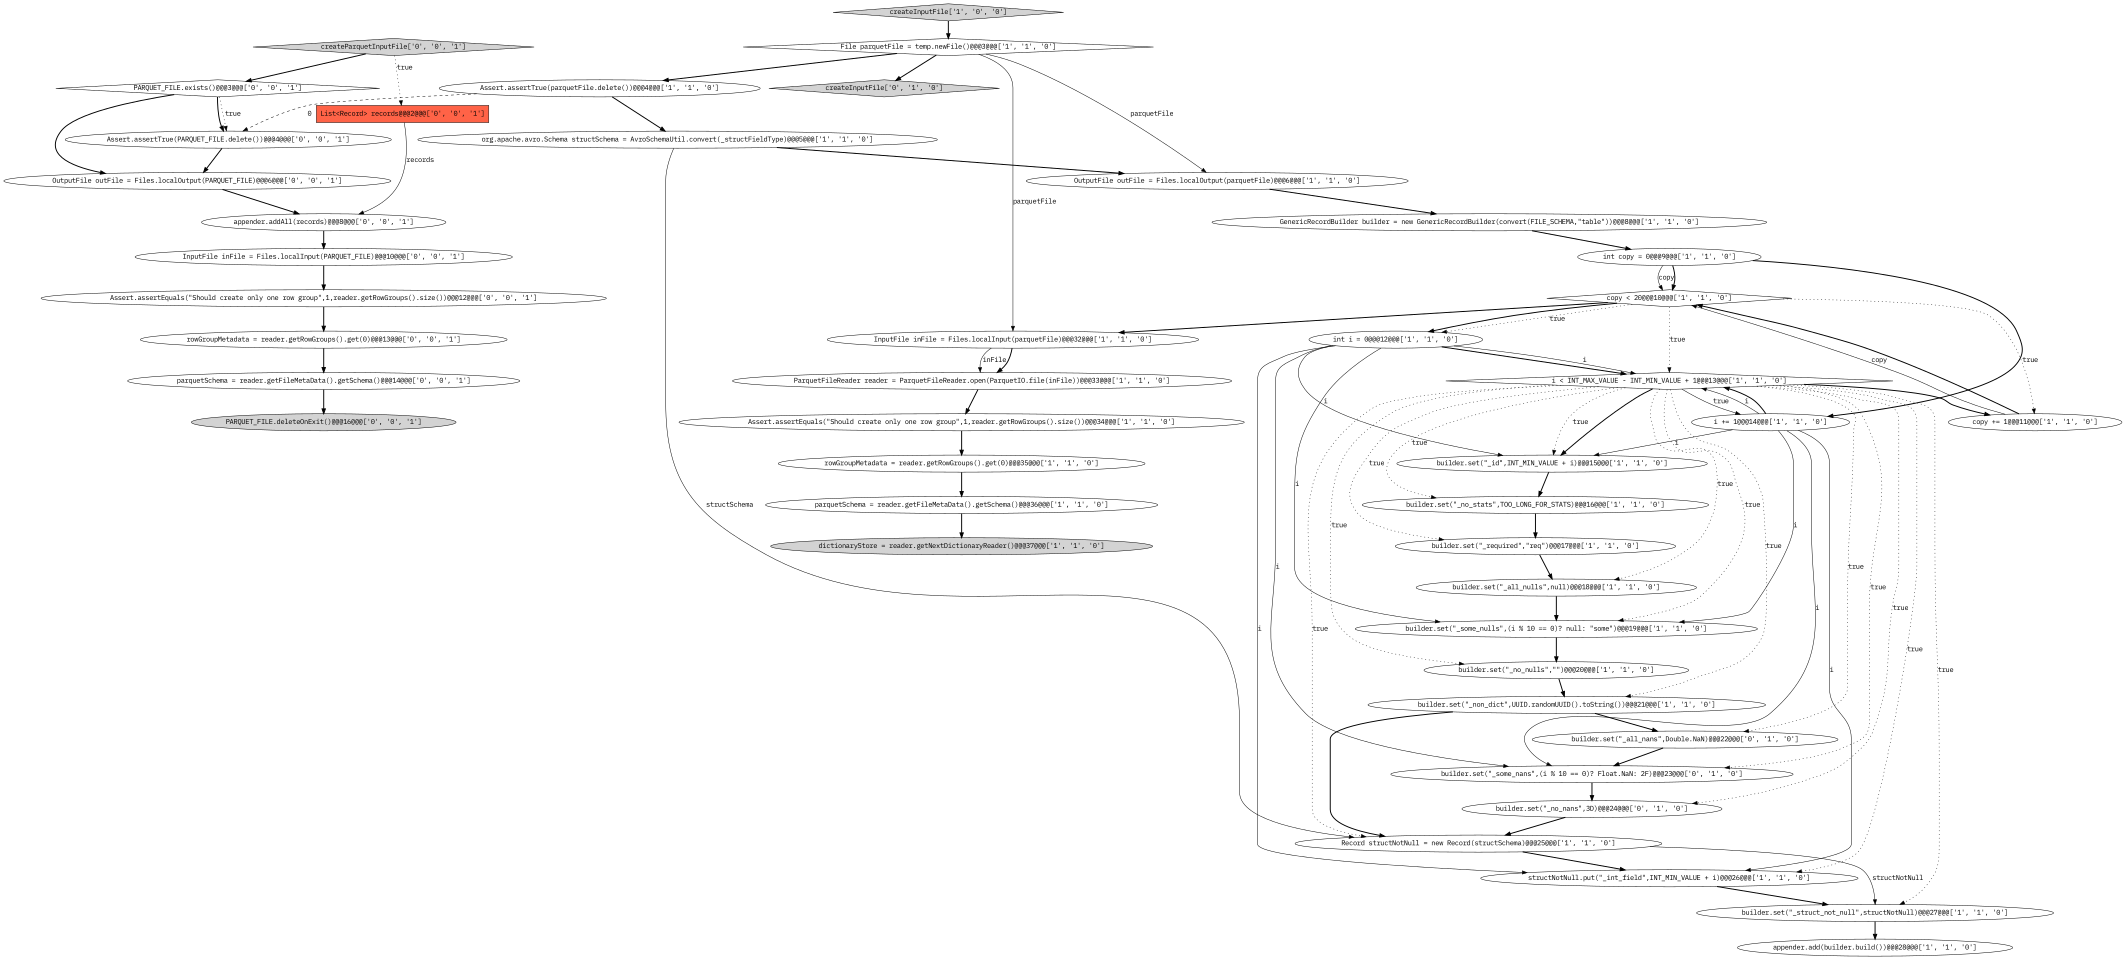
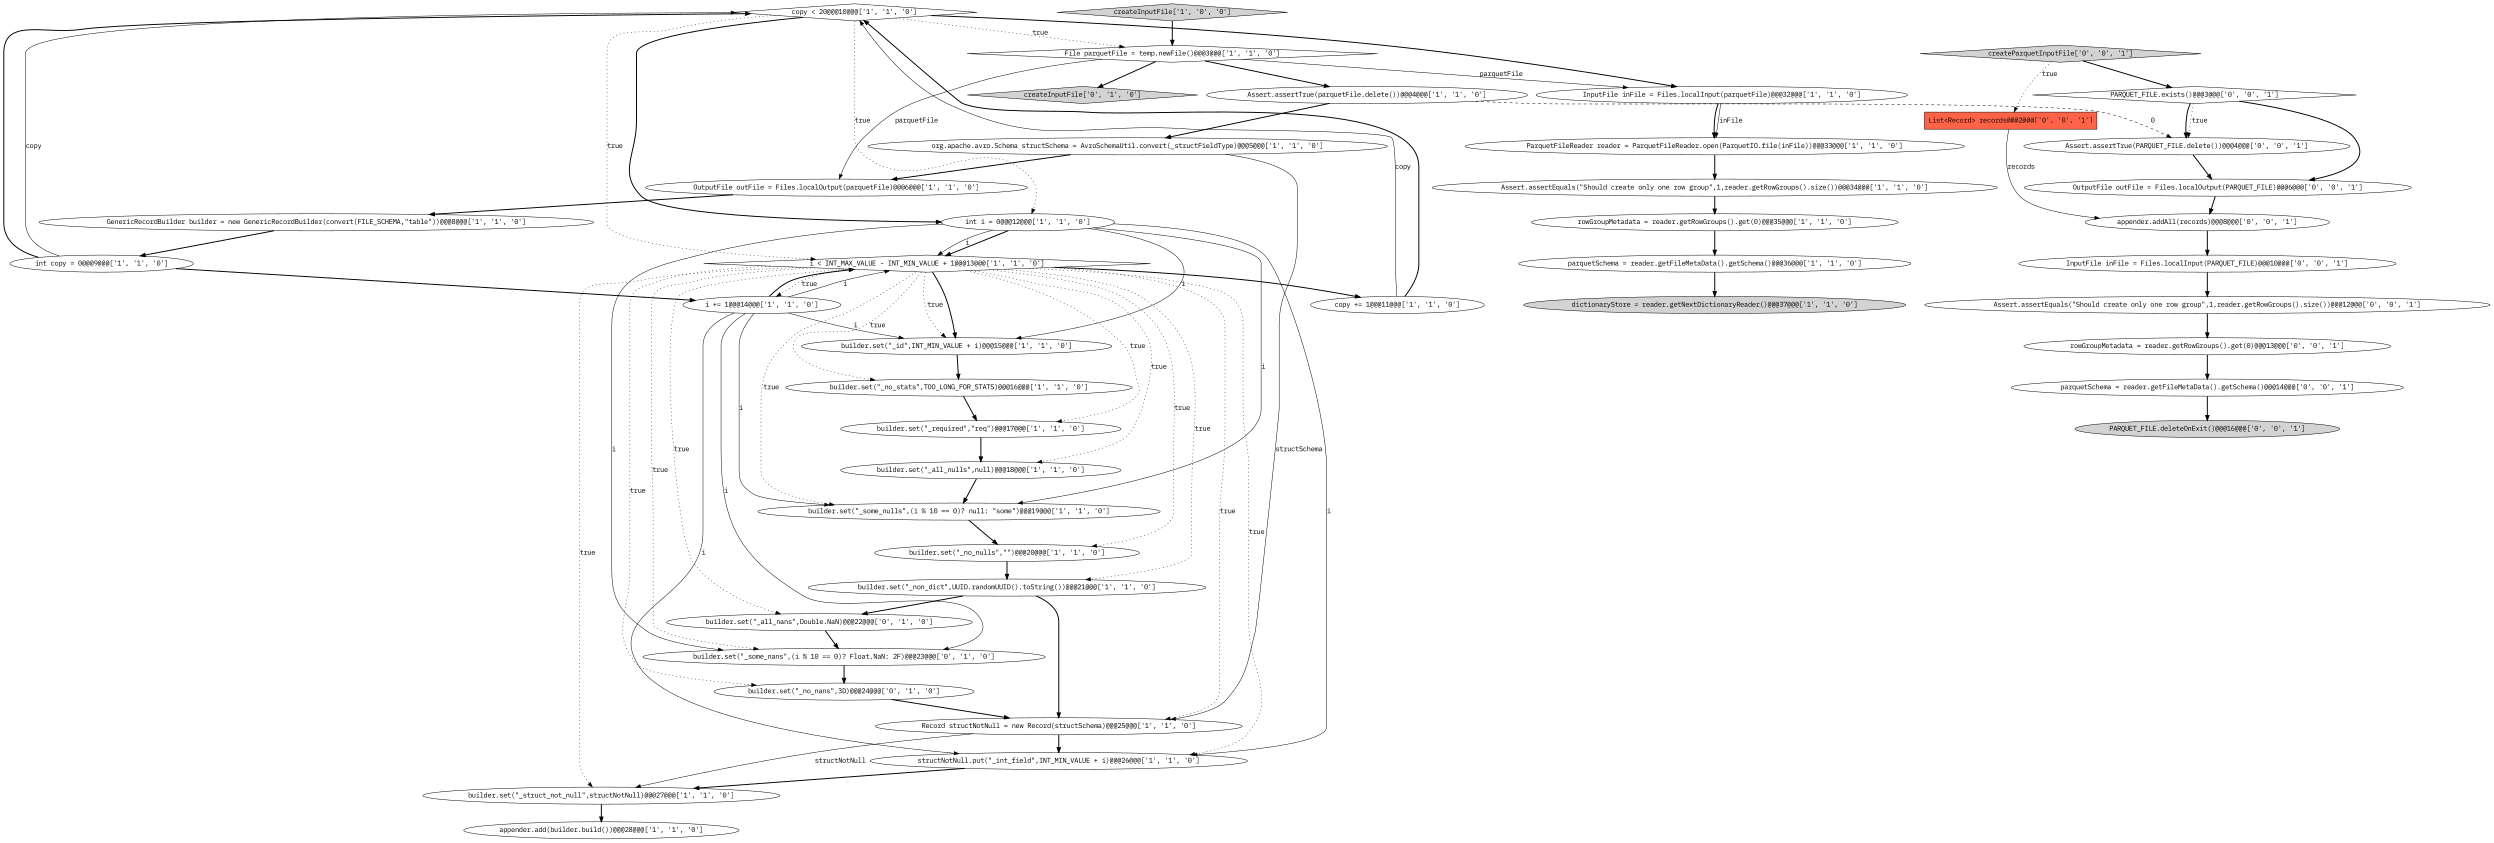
edge "copy < 20@@@10@@@['1', '1', '0']" -> "copy += 1@@@11@@@['1', '1', '0']": now "copy < 20@@@10@@@['1', '1', '0']" -> "File parquetFile = temp.newFile()@@@3@@@['1', '1', '0']"
edge "i < INT_MAX_VALUE - INT_MIN_VALUE + 1@@@13@@@['1', '1', '0']" -> "i += 1@@@14@@@['1', '1', '0']": style solid -> dotted
